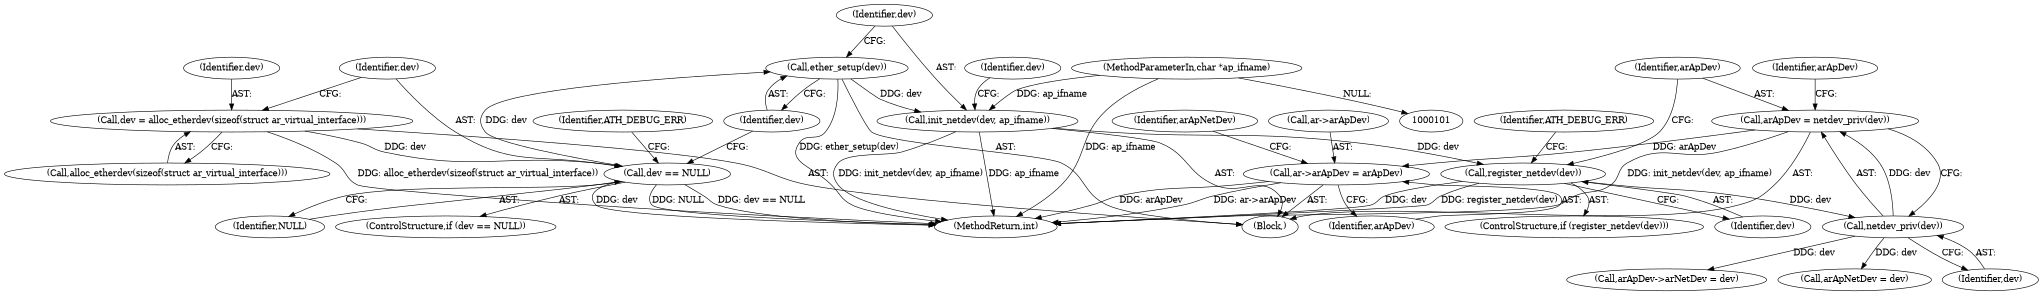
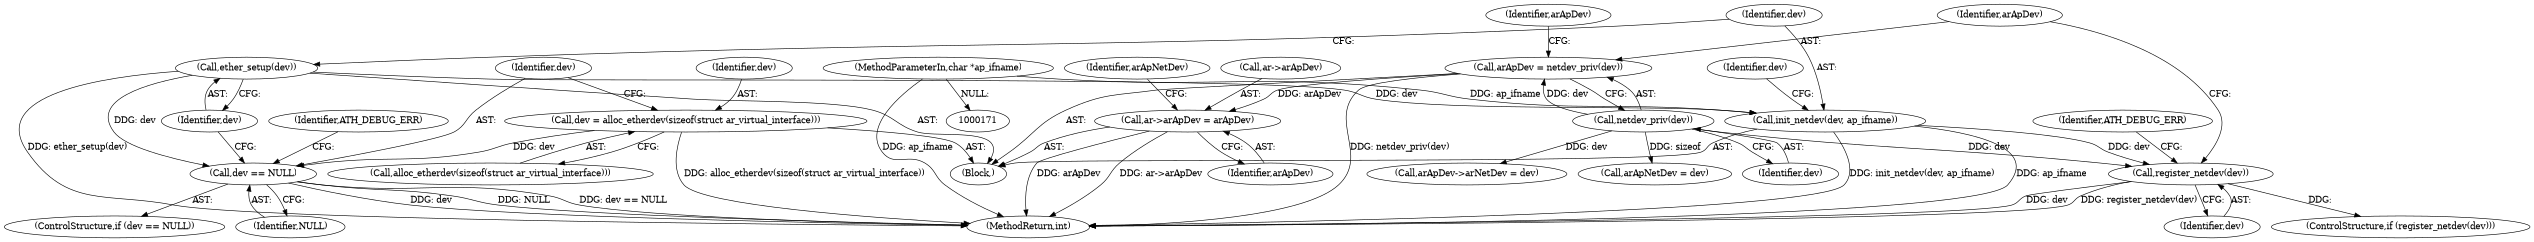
edge "(Call,dev == NULL)" -> "(Call,ether_setup(dev))": reversed
node "1000101": label "1000101" -> "1000171"
edge "(Call,arApDev = netdev_priv(dev))" -> "(MethodReturn,int)": label "DDG: init_netdev(dev, ap_ifname)" -> "DDG: netdev_priv(dev)"
edge "(Call,register_netdev(dev))" -> "(Call,netdev_priv(dev))": reversed
edge "(Call,register_netdev(dev))" -> "(ControlStructure,if (register_netdev(dev)))": label "AST: " -> "DDG: "
edge "(Call,netdev_priv(dev))" -> "(Call,arApNetDev = dev)": label "DDG: dev" -> "DDG: sizeof"
